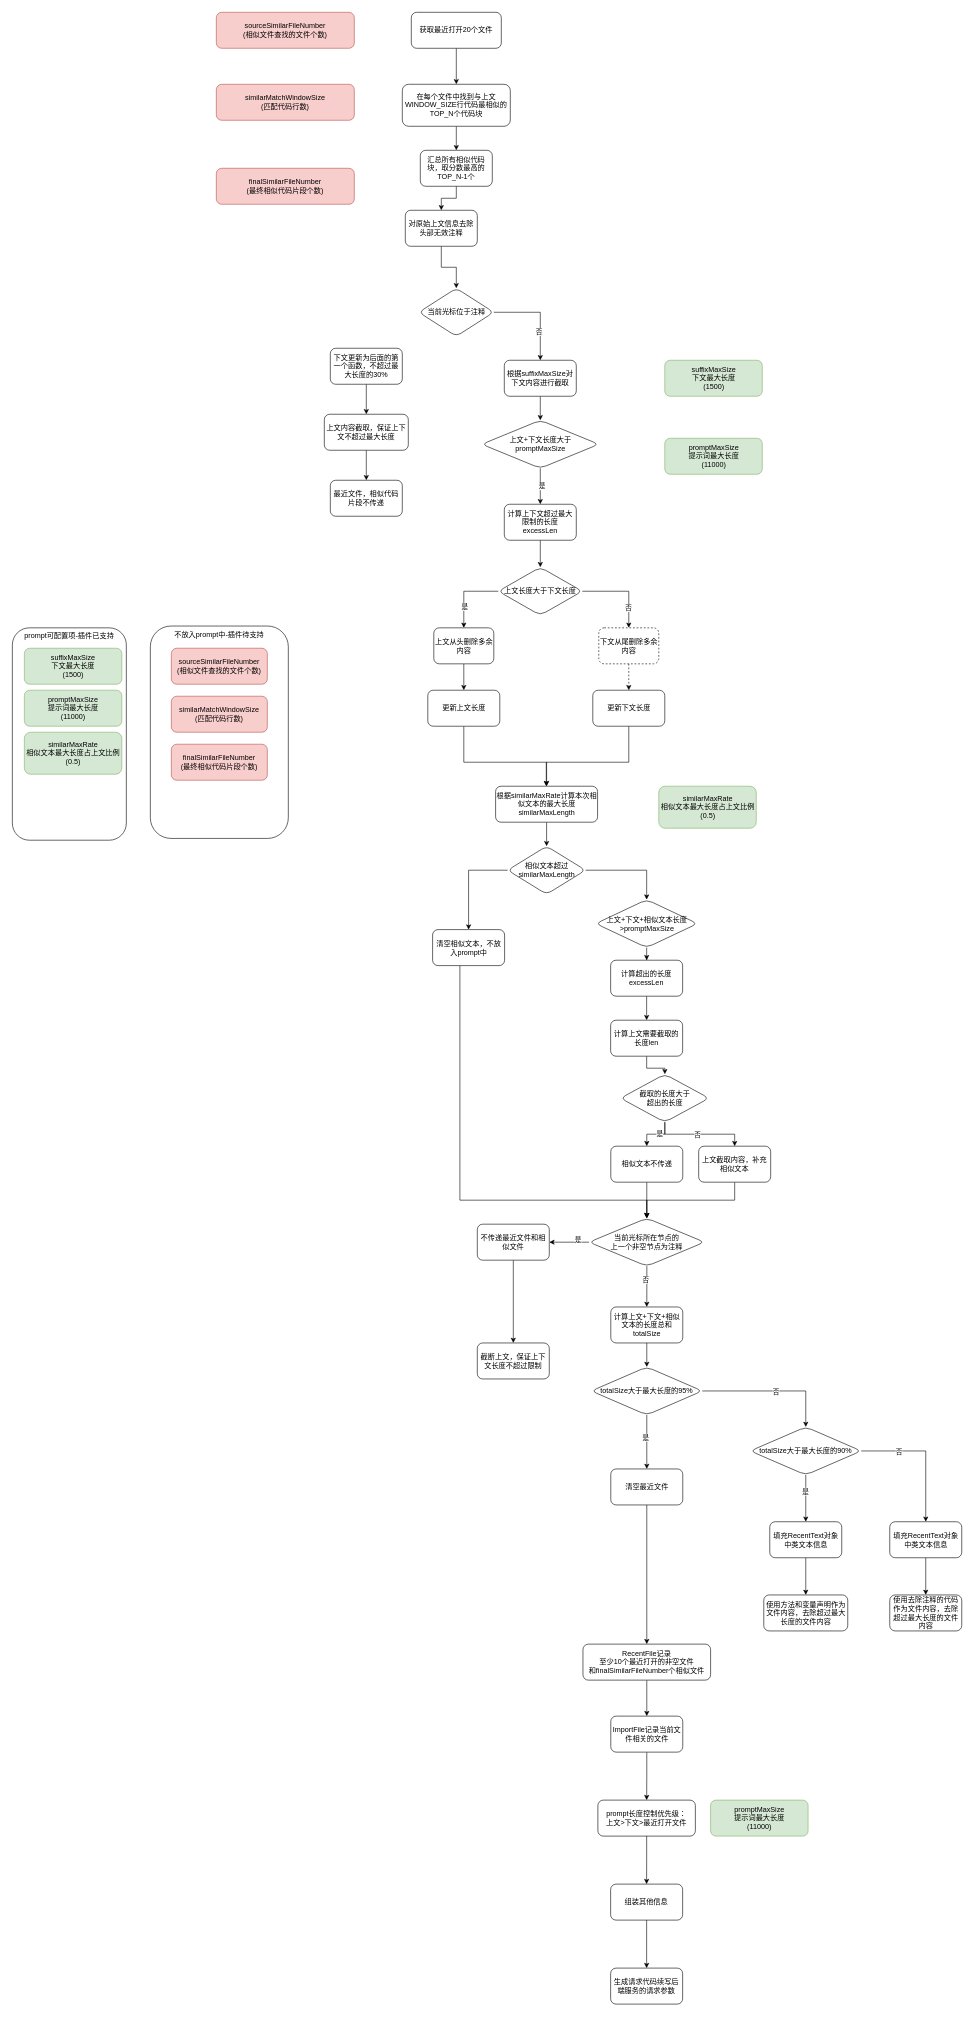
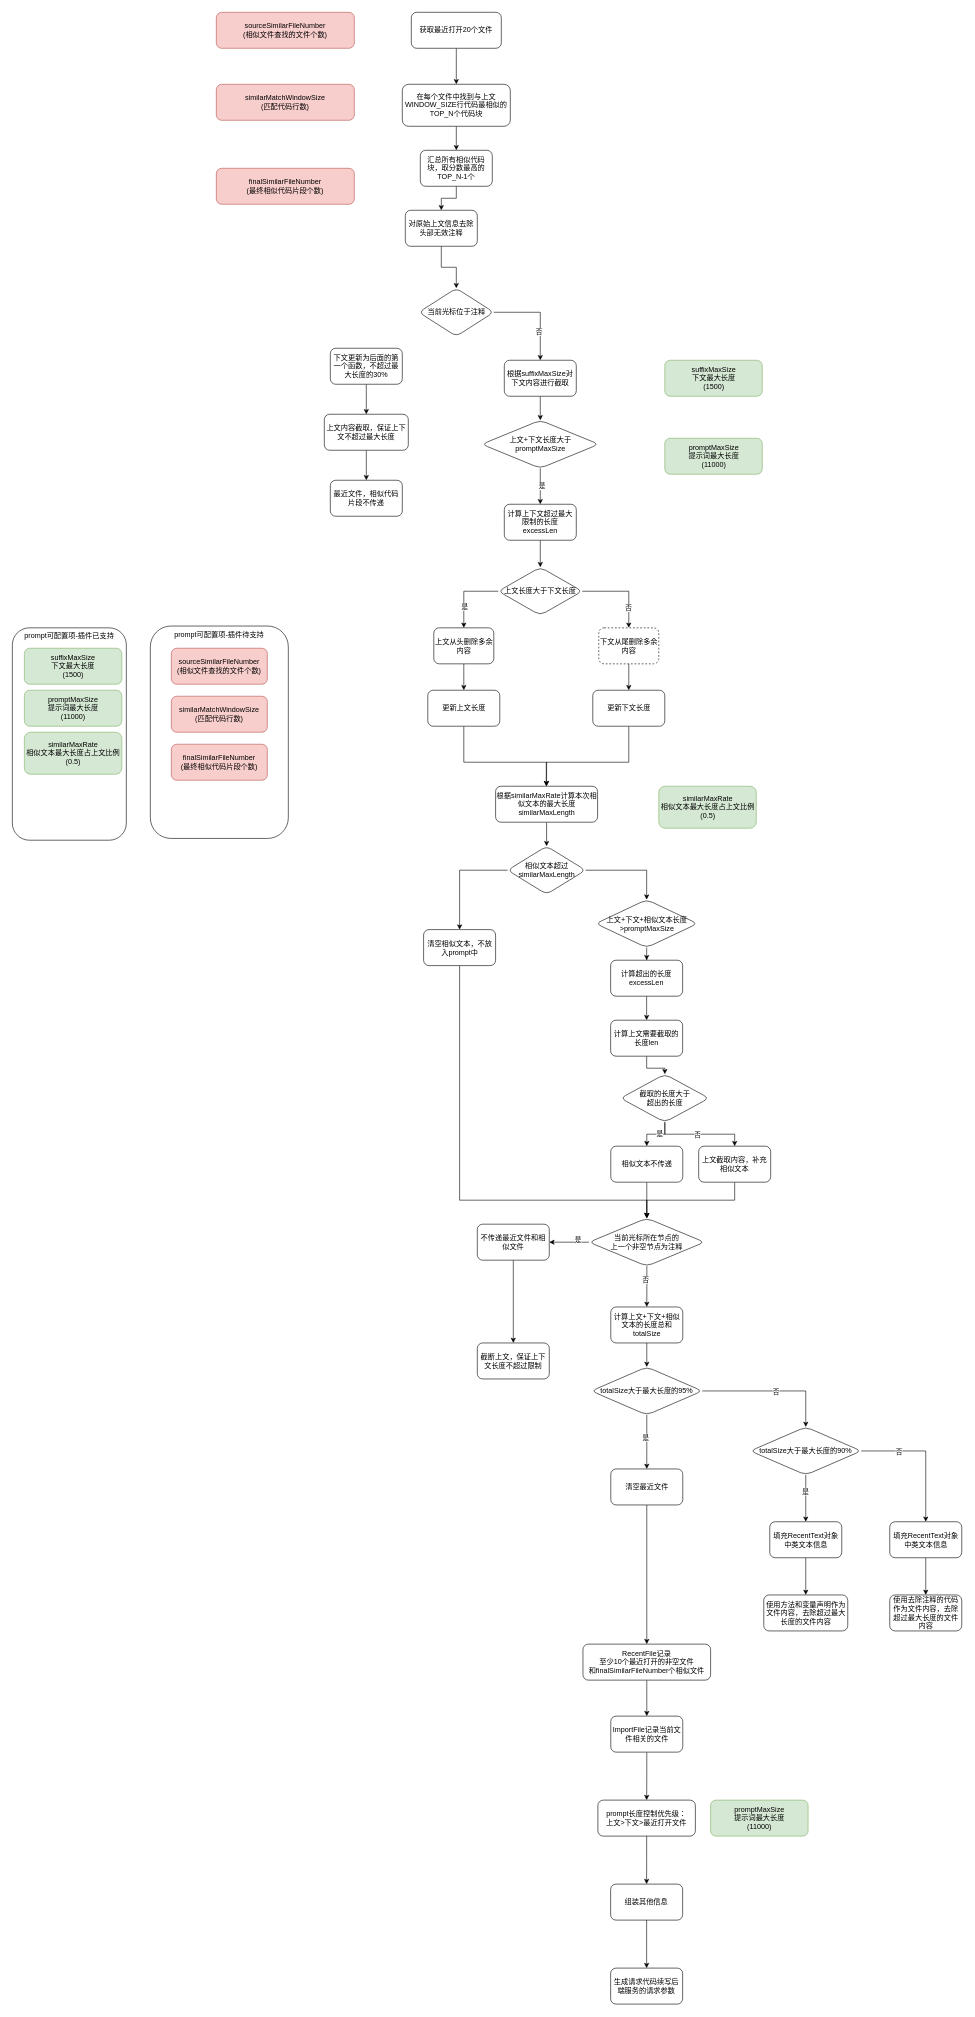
node "不放入prompt中-插件待支持": label "不放入prompt中-插件待支持" -> "prompt可配置项-插件待支持"
edge "下文从尾删除多余内容" -> "更新下文长度": style dashed -> solid
node "清空相似文本，不放入prompt中": moved (469, 948) -> (460, 948)
